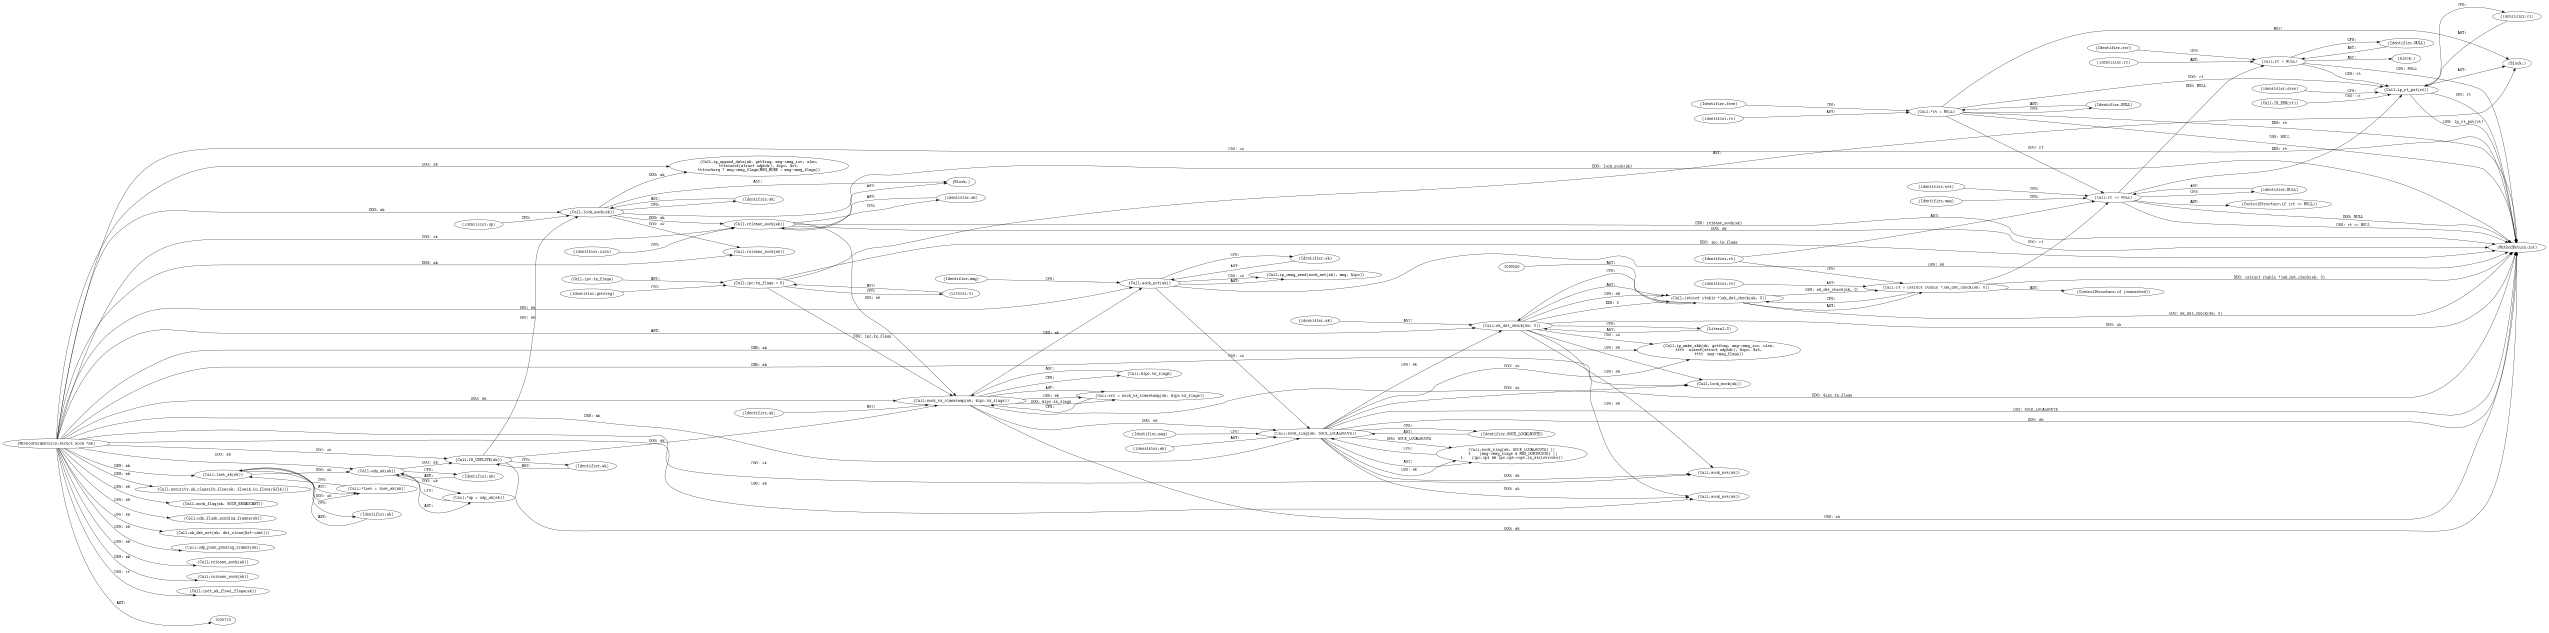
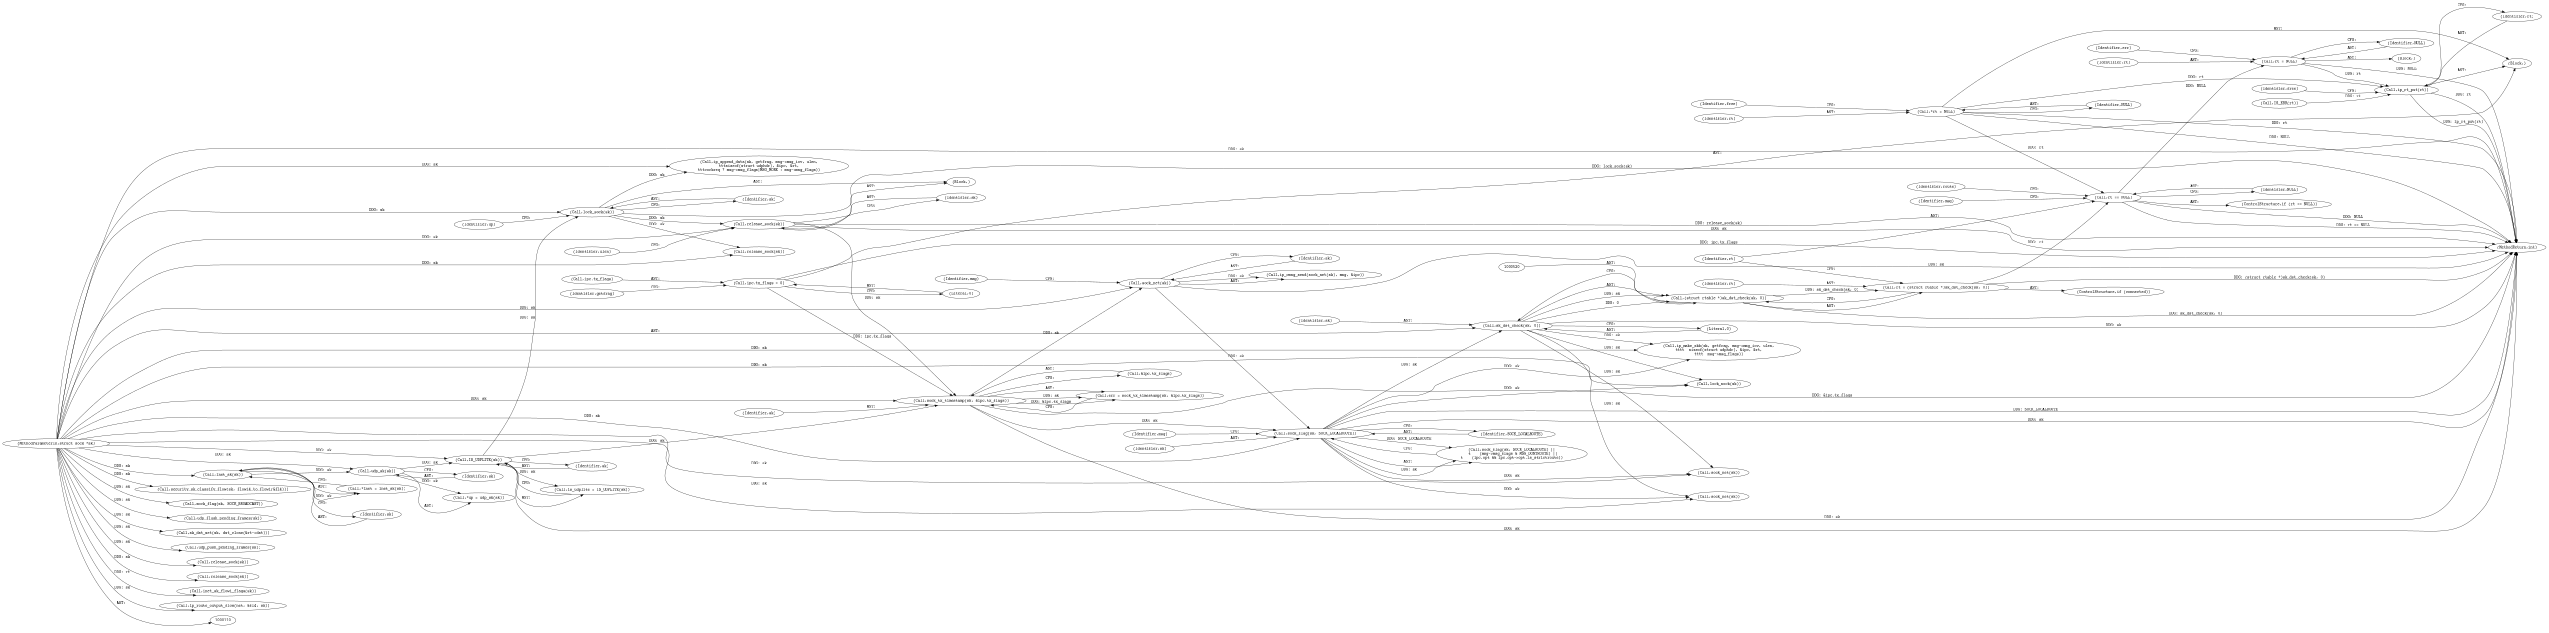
edge "(Call,rt == NULL)" -> "(Call,ip_rt_put(rt))": removed, label "DDG: rt"
node "(Identifier,net)": label "(Identifier,net)" -> "(Identifier,route)"
node "(Call,is_udplite = IS_UDPLITE(sk))": added
edge "(Call,*up = udp_sk(sk))" -> "(Call,udp_sk(sk))": removed, label "CFG:"
node "(Call,ip_route_output_flow(net, &fl4, sk))": added
